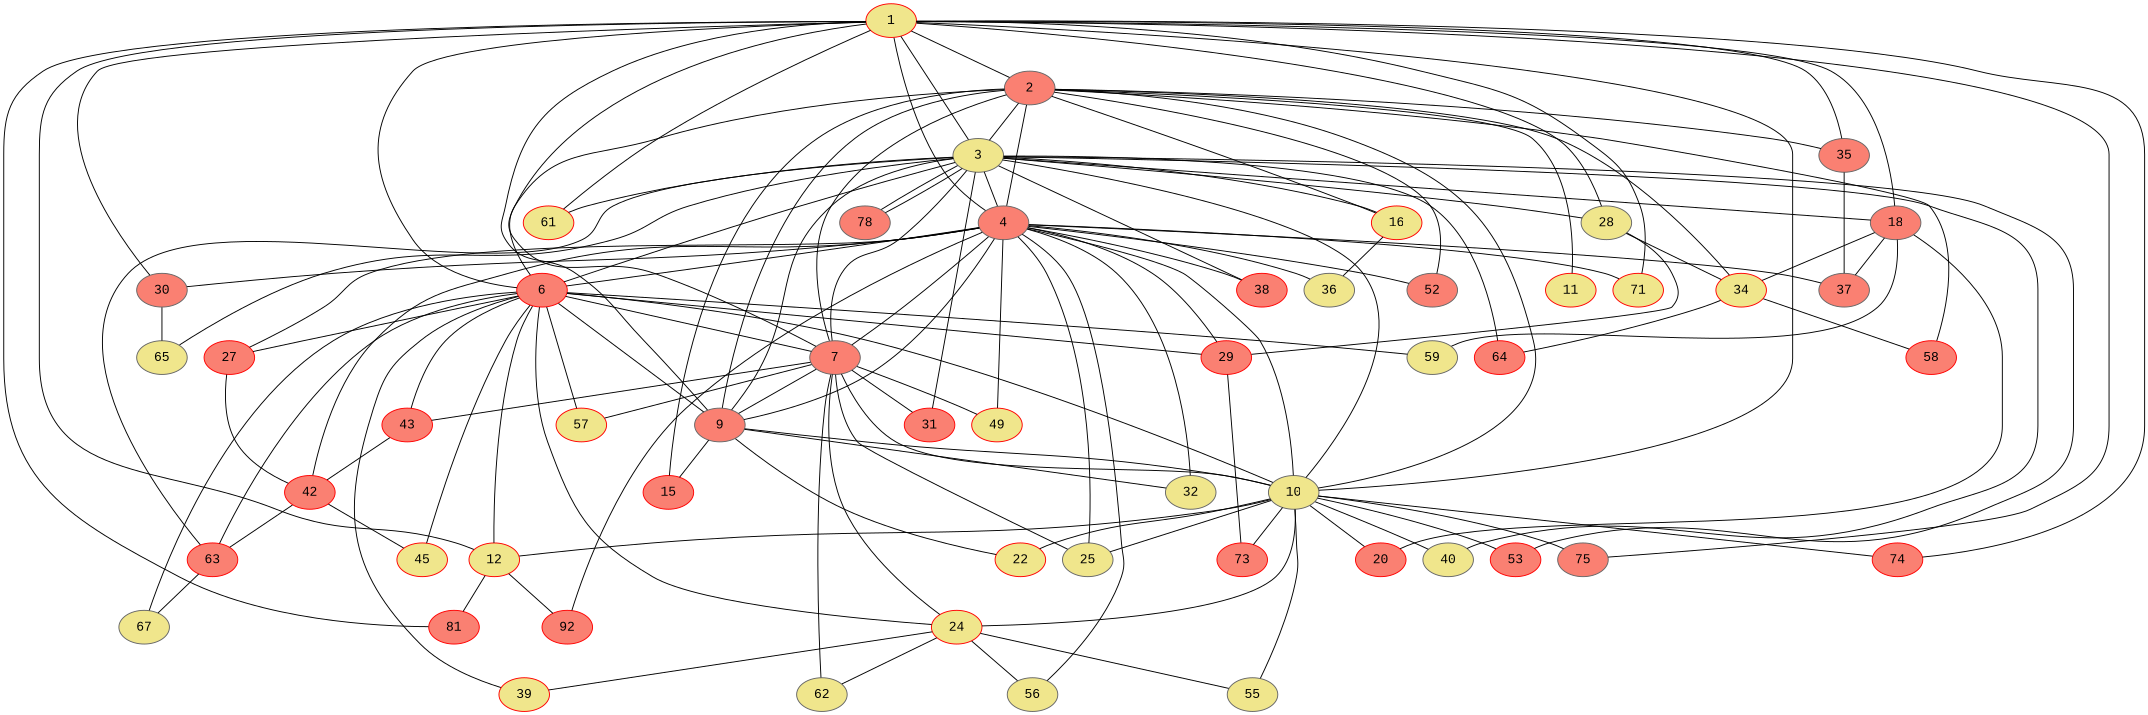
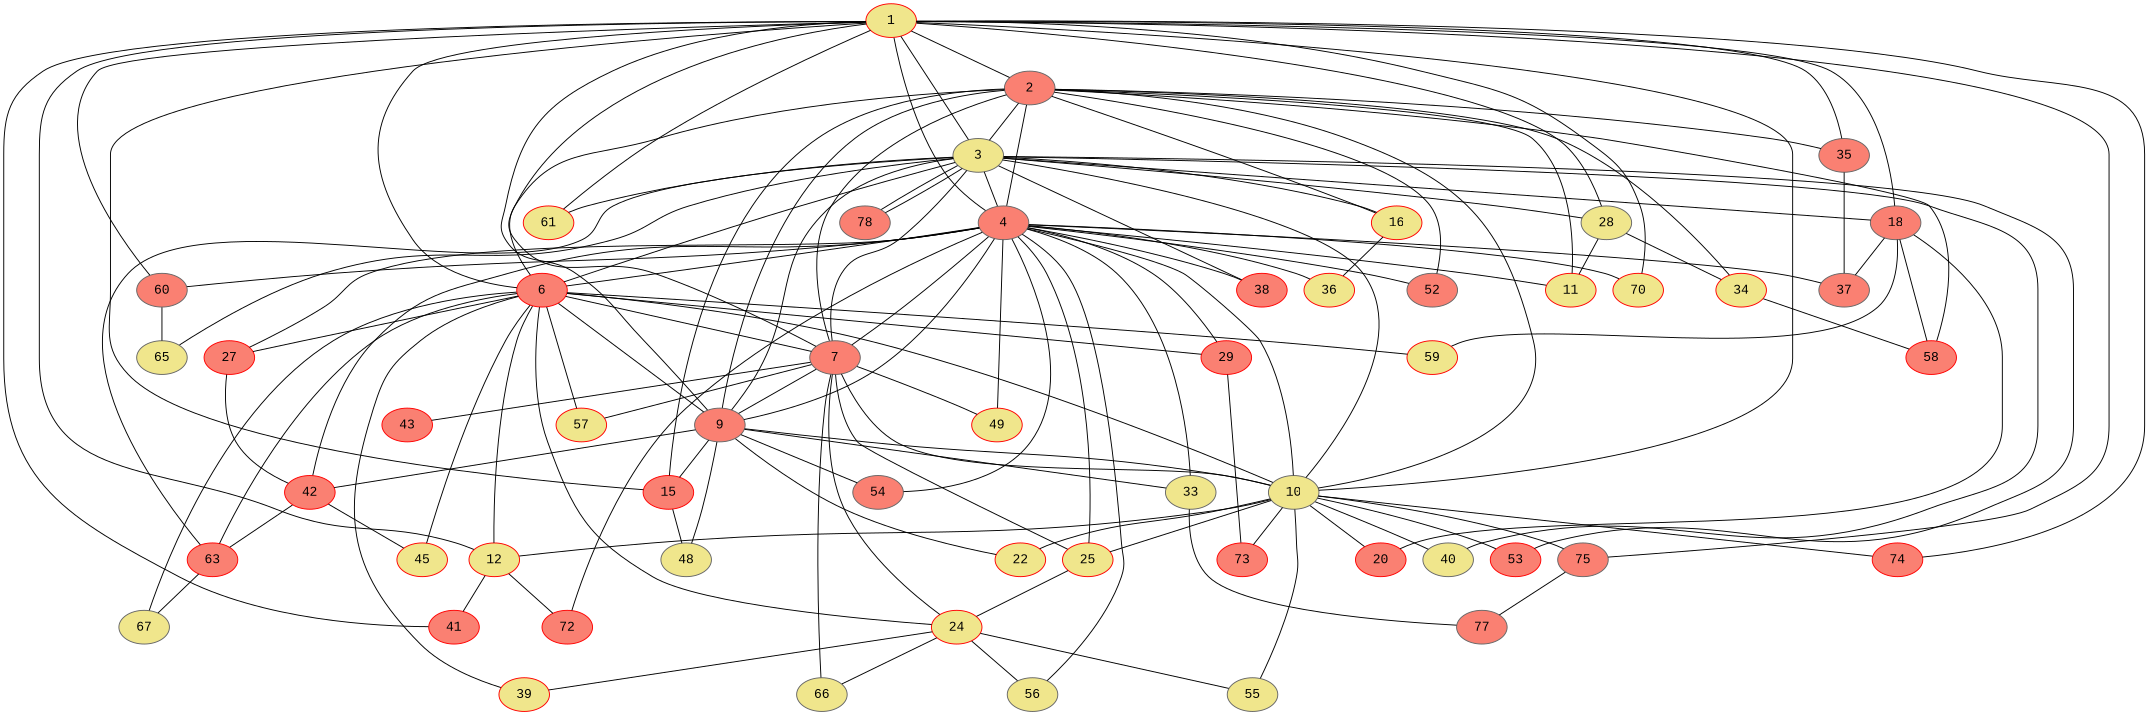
edge "1" -- "15": added
edge "4" -- "11": added
edge "18" -- "34": now "18" -- "58"
node "30": label "30" -> "60"
node "36": color gray40 -> red
node "71": label "71" -> "70"
edge "28" -- "29": now "28" -- "11"
edge "6" -- "43": removed
node "59": color gray40 -> red
node "64": removed
node "31": removed
edge "43" -- "42": now "9" -- "42"
node "54": added
node "32": label "32" -> "33"
node "48": added
node "25": color gray40 -> red
edge "10" -- "24": now "25" -- "24"
node "81": label "81" -> "41"
node "92": label "92" -> "72"
node "77": added
node "62": label "62" -> "66"
